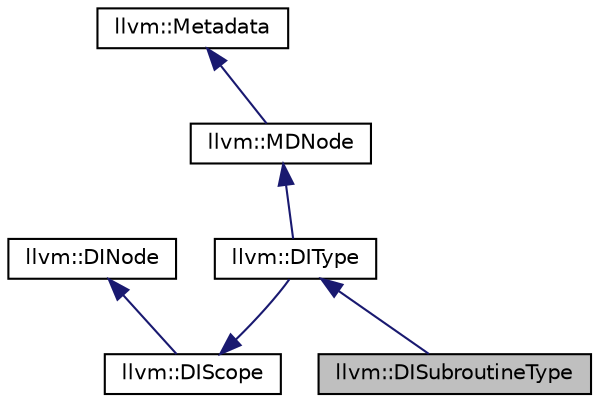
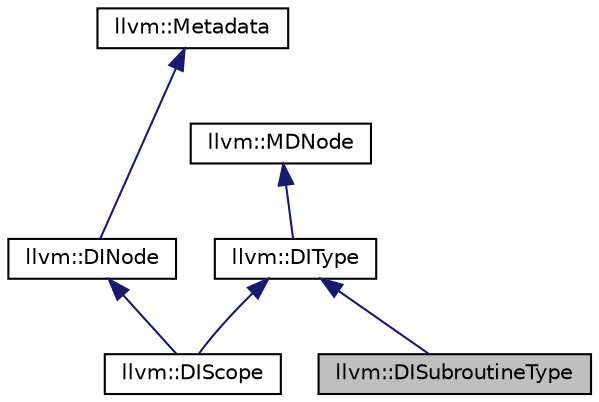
edge "llvm::MDNode" -> "llvm::Metadata": now "llvm::DINode" -> "llvm::Metadata"
edge "llvm::DIType" -> "llvm::DIScope": reversed
